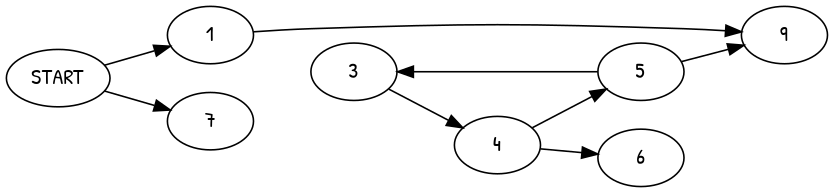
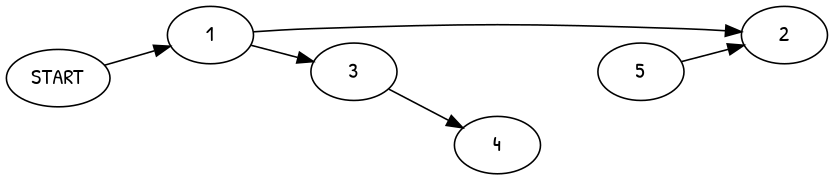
node "9": label "9" -> "2"
edge "5" -> "3": now "1" -> "3"
edge "4" -> "5": removed
node "7": removed
node "6": removed
